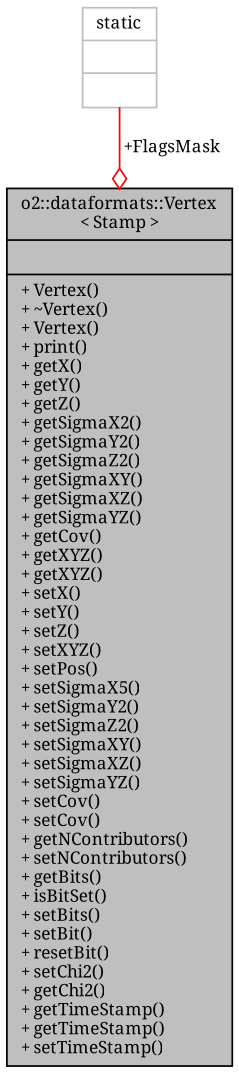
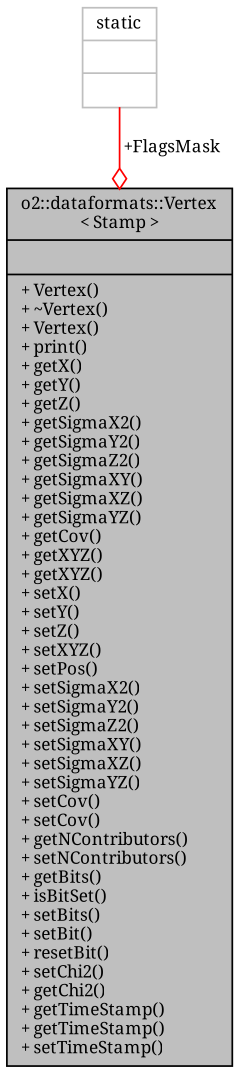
node "o2::dataformats::Vertex": text "+ setSigmaX5()" -> "+ setSigmaX2()"
